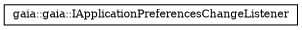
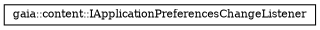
node "gaia::gaia::IApplicationPreferencesChangeListener": label "gaia::gaia::IApplicationPreferencesChangeListener" -> "gaia::content::IApplicationPreferencesChangeListener"
